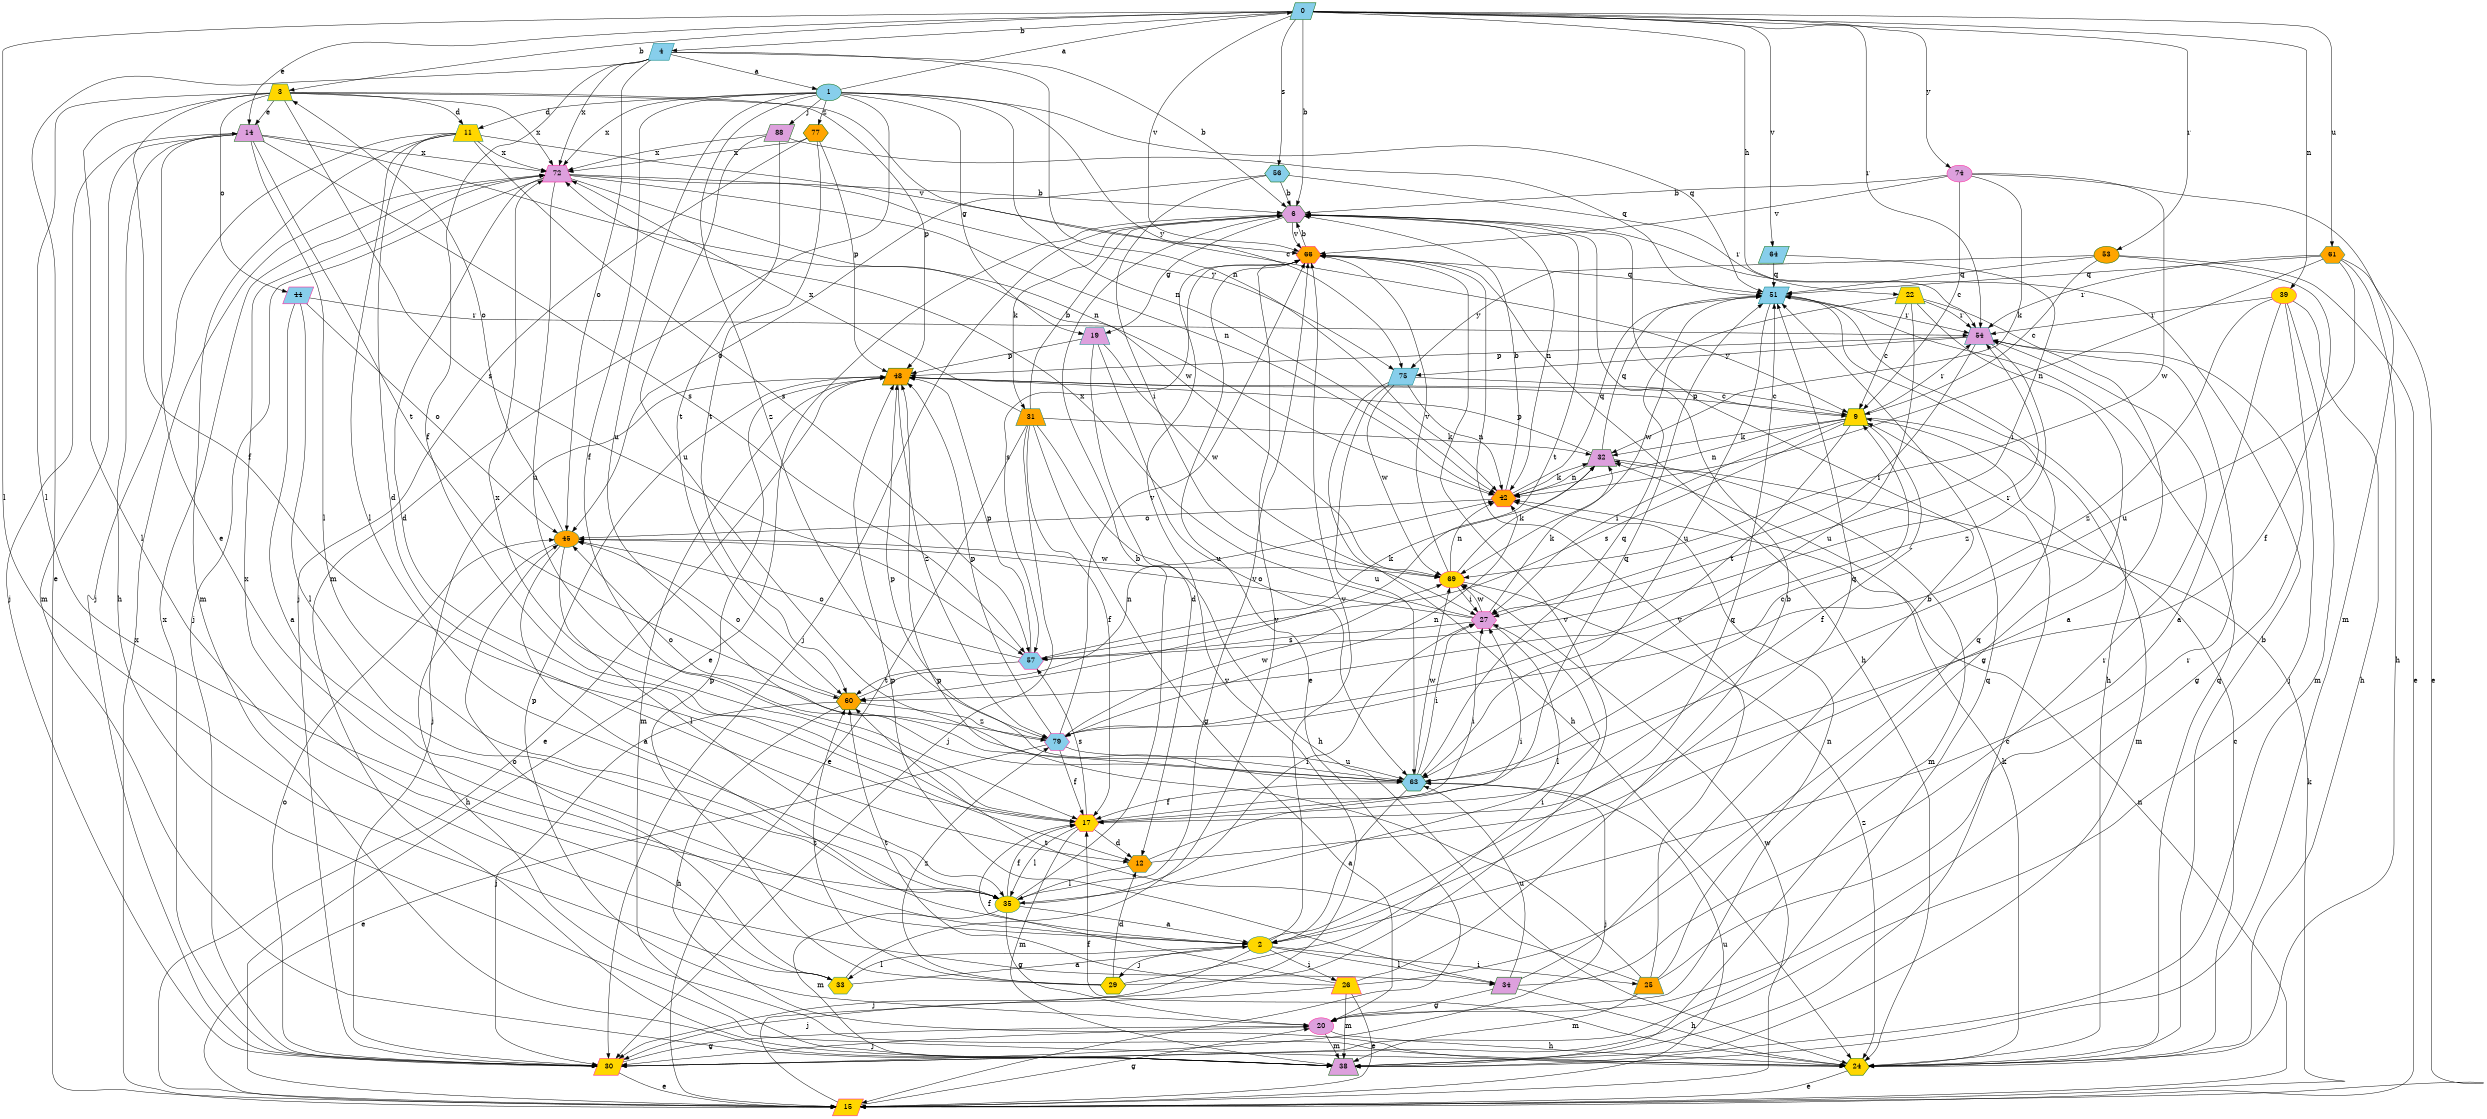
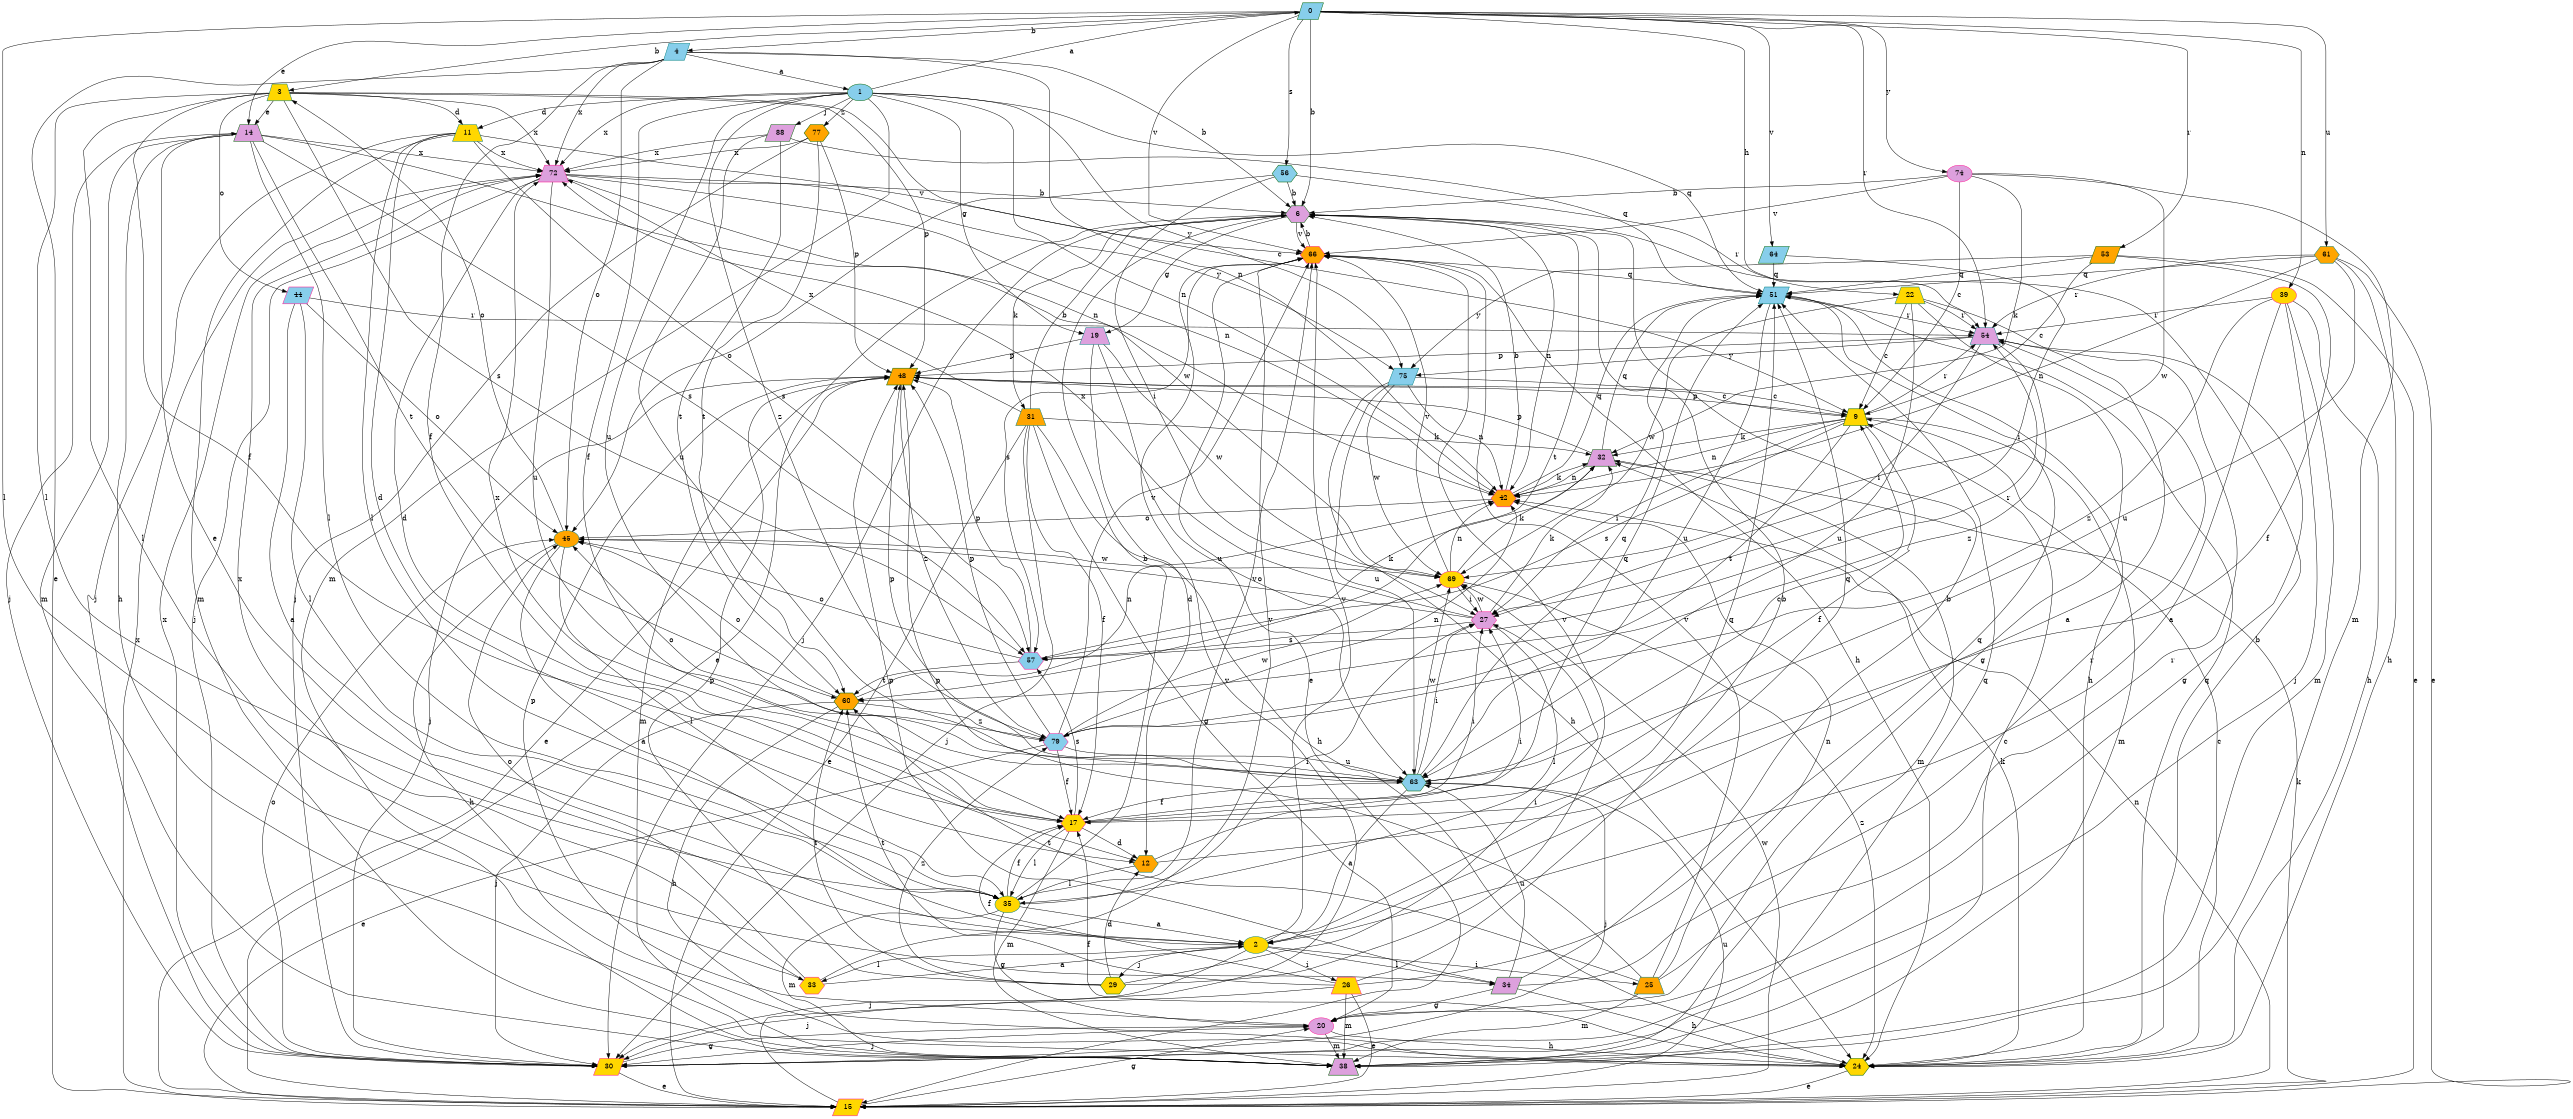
node "53": shape ellipse -> parallelogram
node "33": color teal -> deeppink
